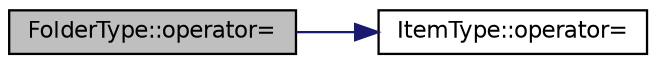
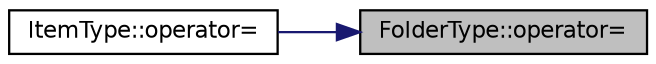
edge "FolderType::operator=" -> "ItemType::operator=": reversed
